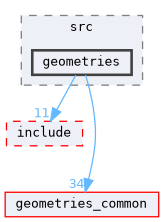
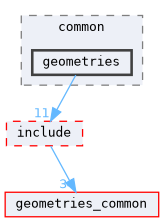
cluster "src": label "src" -> "common"
edge "geometries" -> "geometries_common": now "include" -> "geometries_common"
